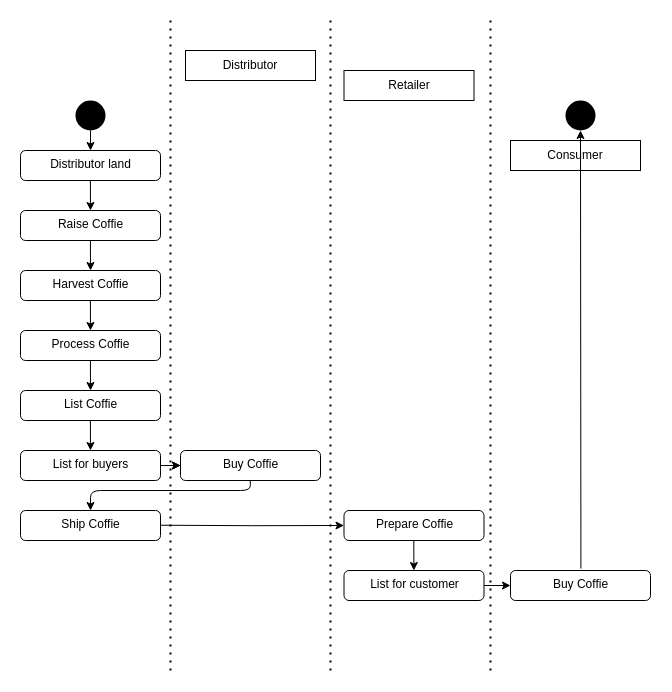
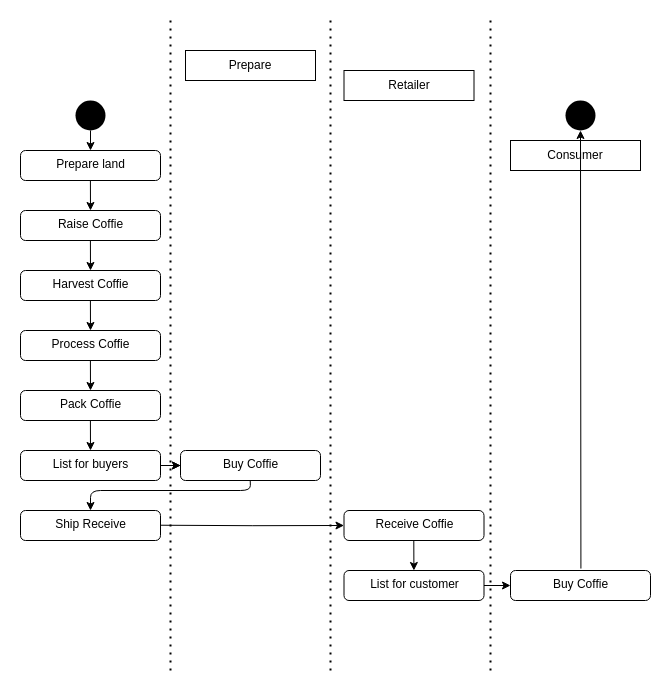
node "Distributor": label "Distributor" -> "Prepare"
node "Distributor land": label "Distributor land" -> "Prepare land"
node "List Coffie": label "List Coffie" -> "Pack Coffie"
node "Ship Coffie": label "Ship Coffie" -> "Ship Receive"
node "Prepare Coffie": label "Prepare Coffie" -> "Receive Coffie"
